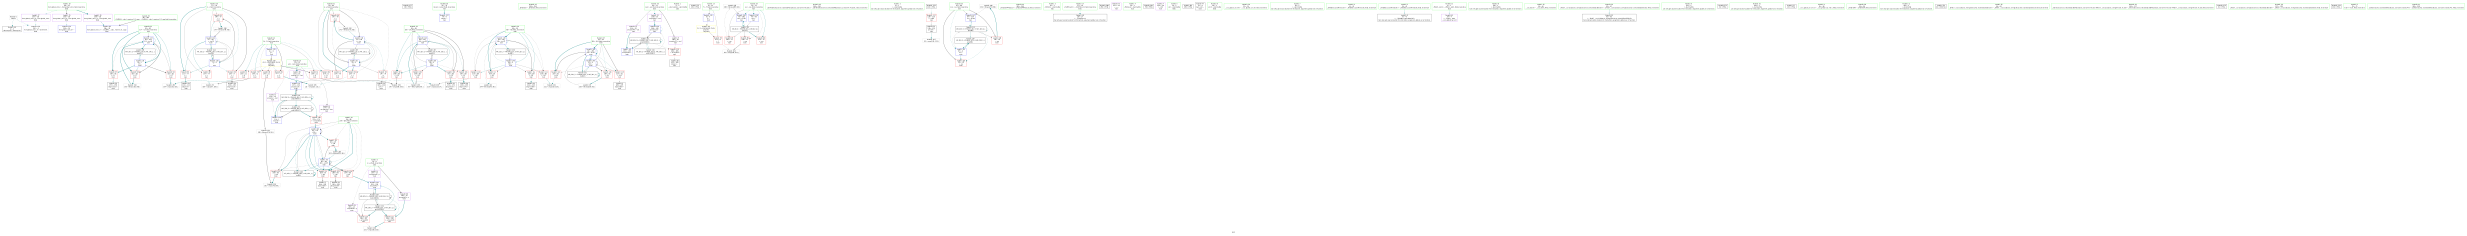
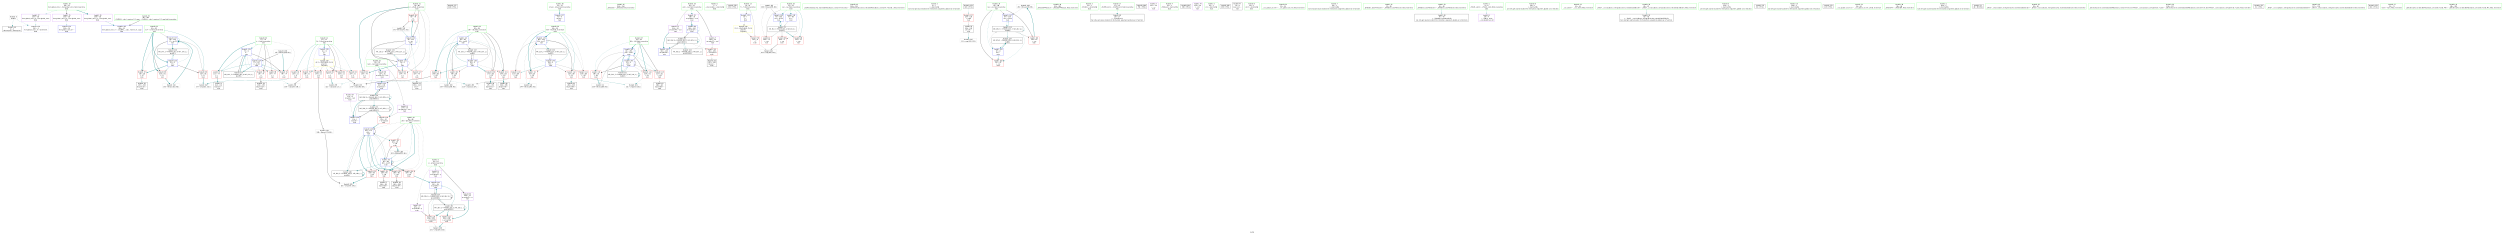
edge "NodeID: 91" -> "NodeID: 198": reversed
